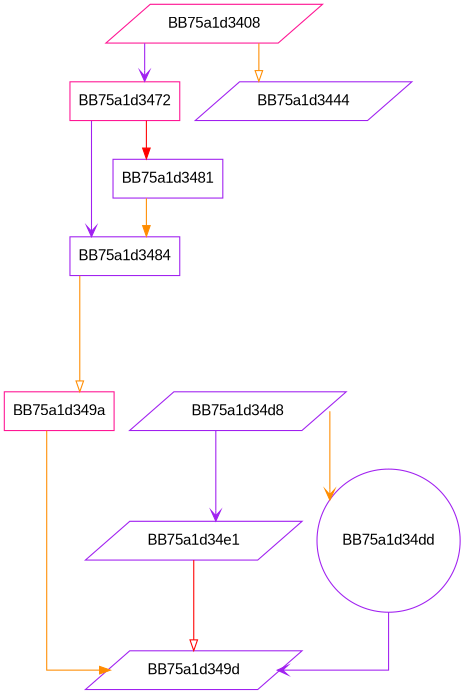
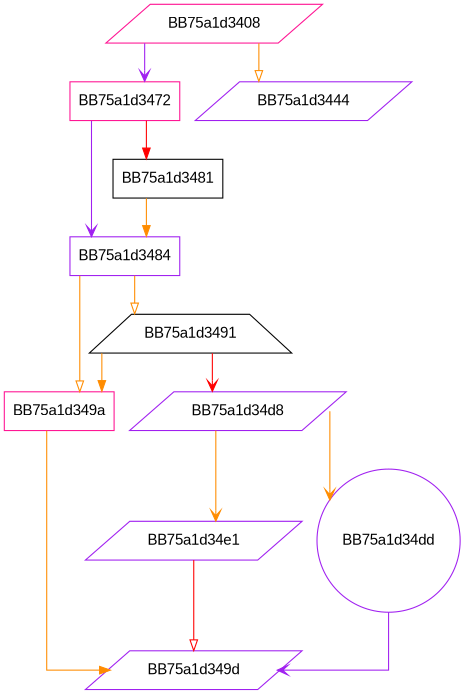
node "BB75a1d3481": color purple -> black
node "BB75a1d3491": added
edge "BB75a1d34d8" -> "BB75a1d34e1": color purple -> darkorange
